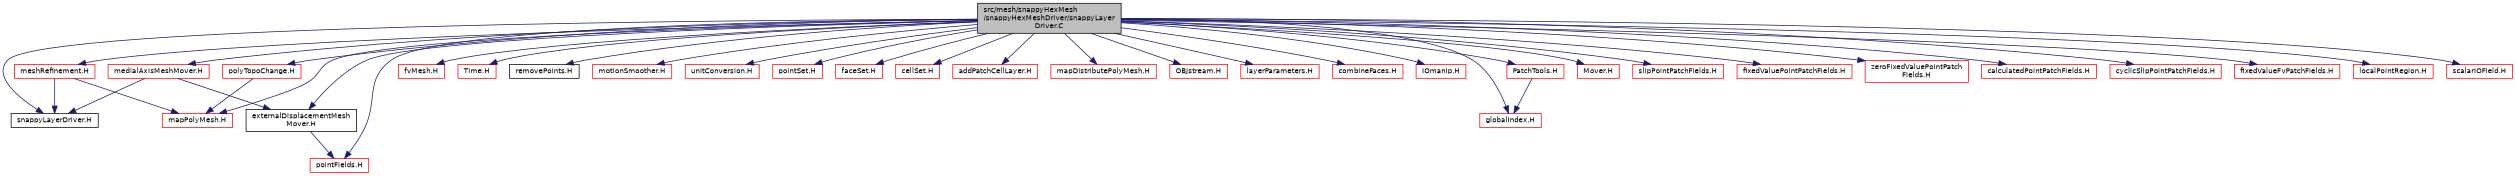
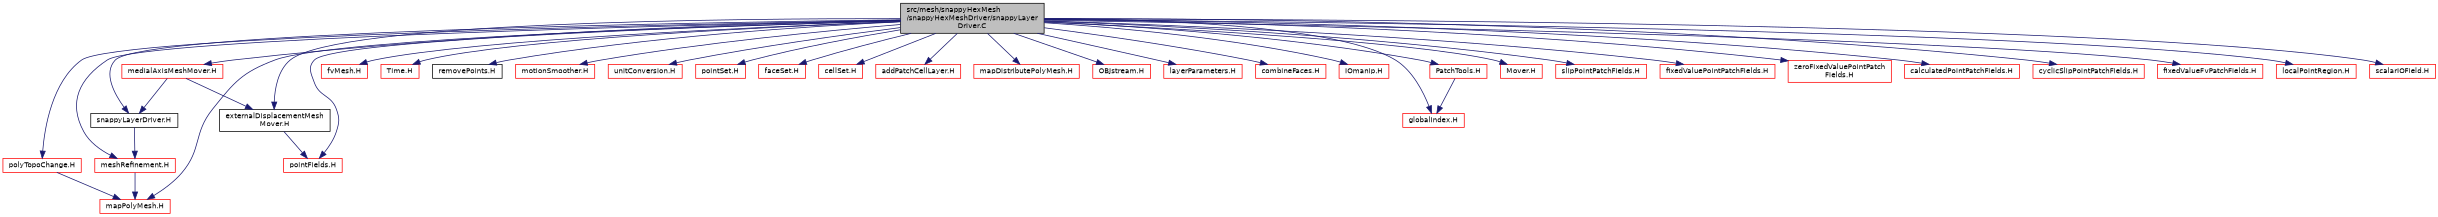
edge "meshRefinement.H" -> "snappyLayerDriver.H": reversed
